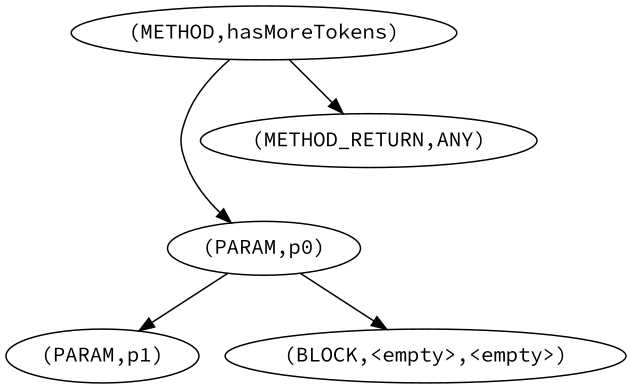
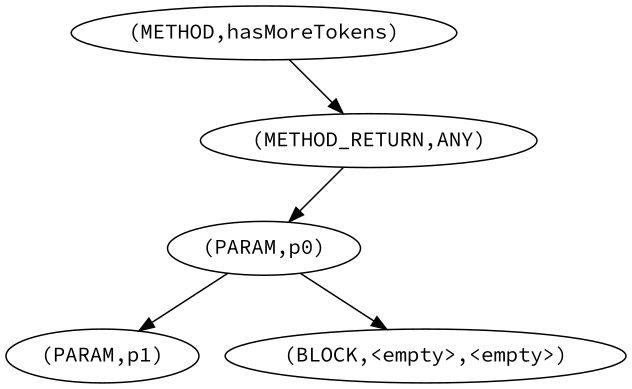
edge "(METHOD,hasMoreTokens)" -> "(PARAM,p0)": now "(METHOD_RETURN,ANY)" -> "(PARAM,p0)"
